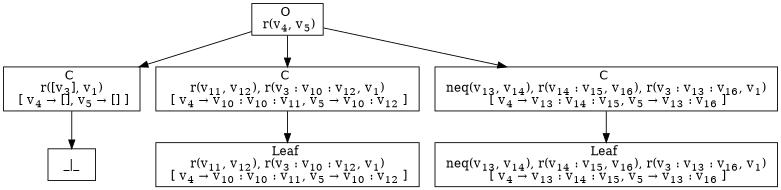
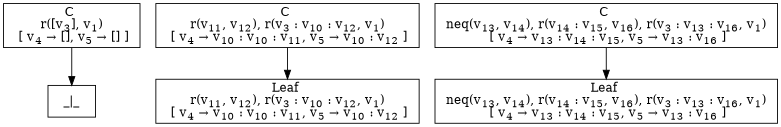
node "O": removed
